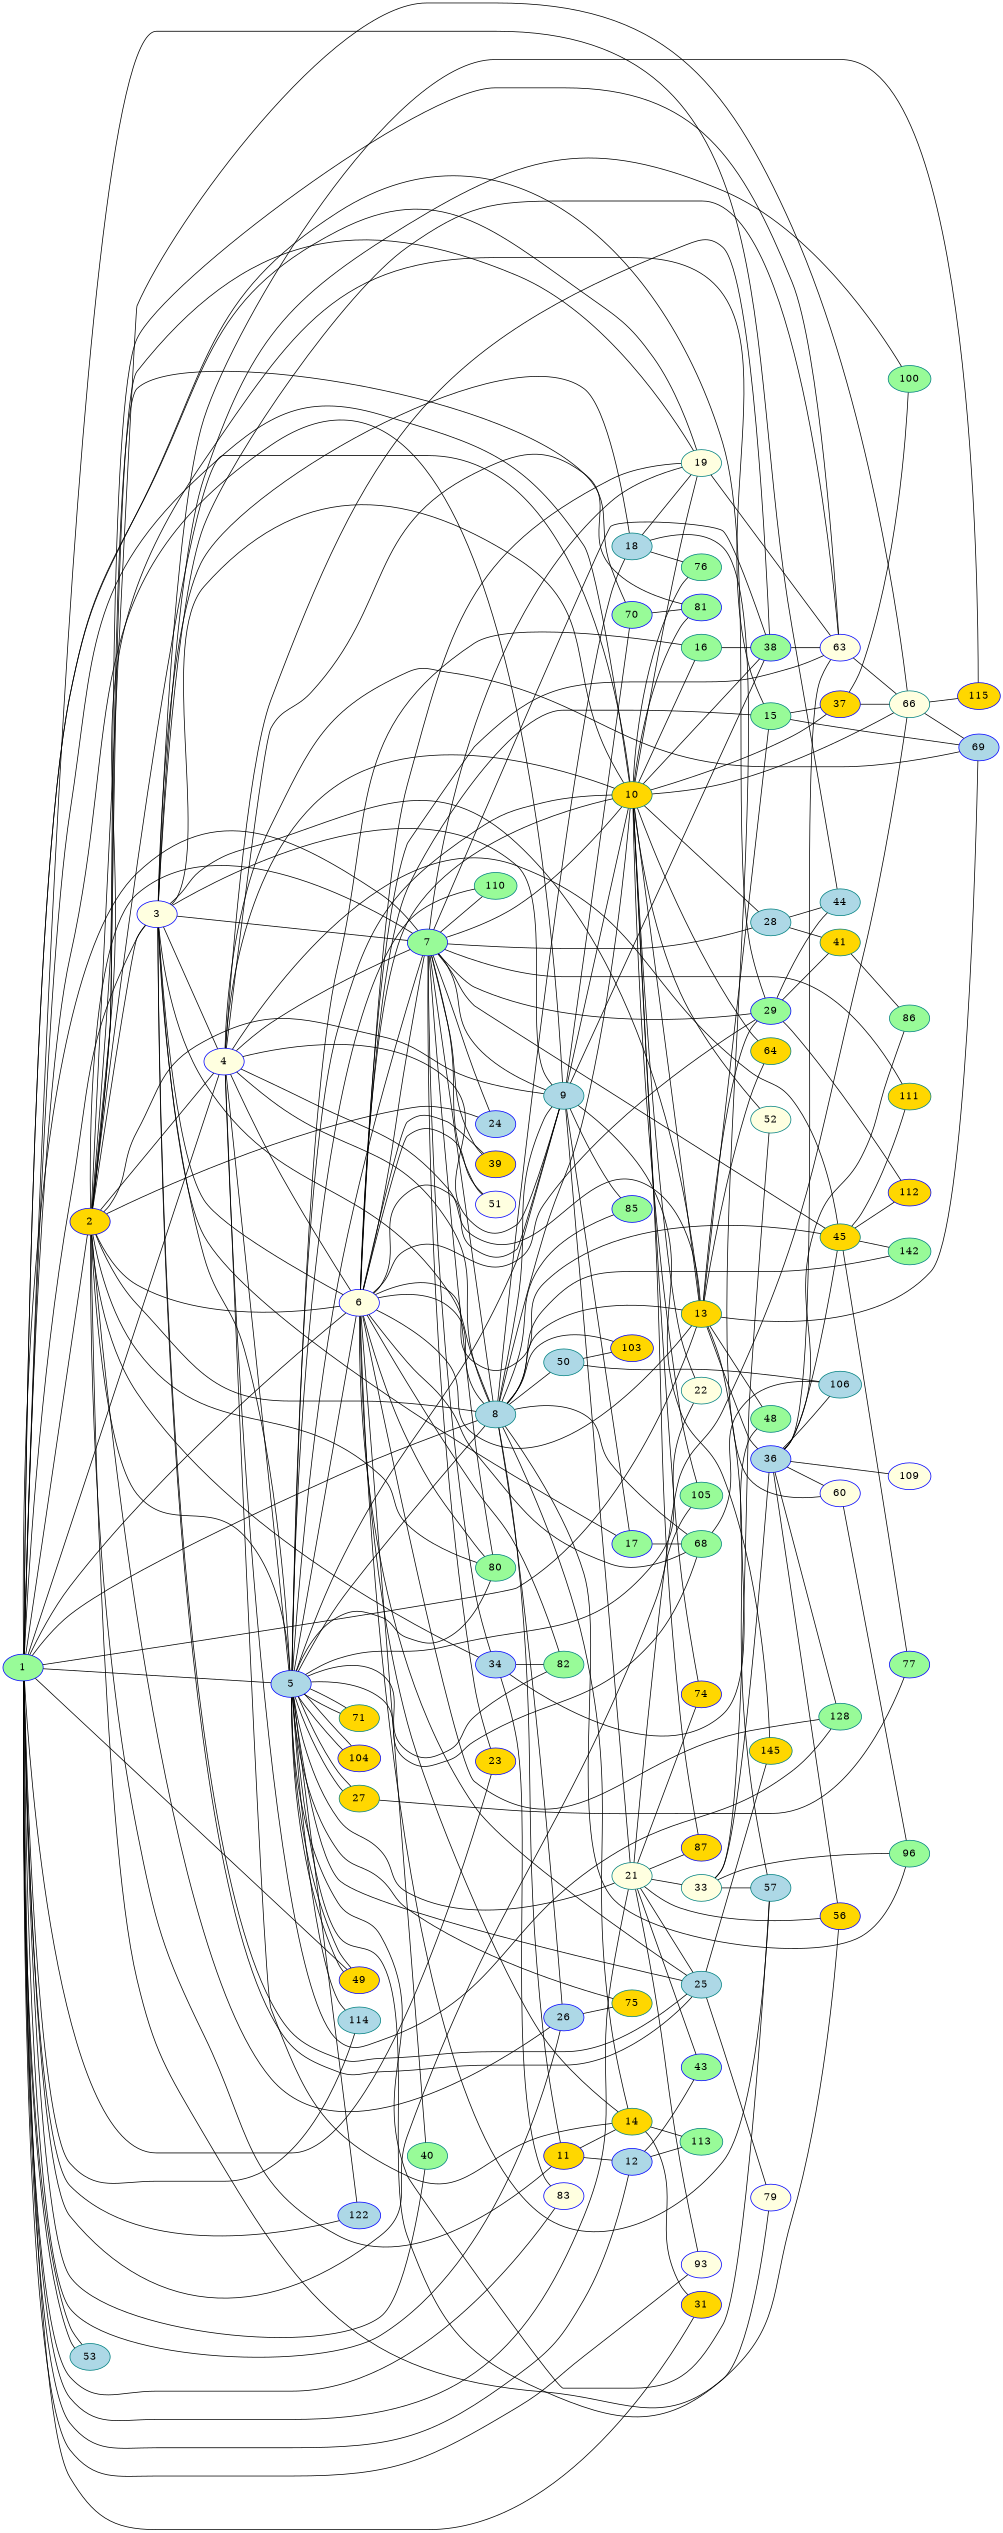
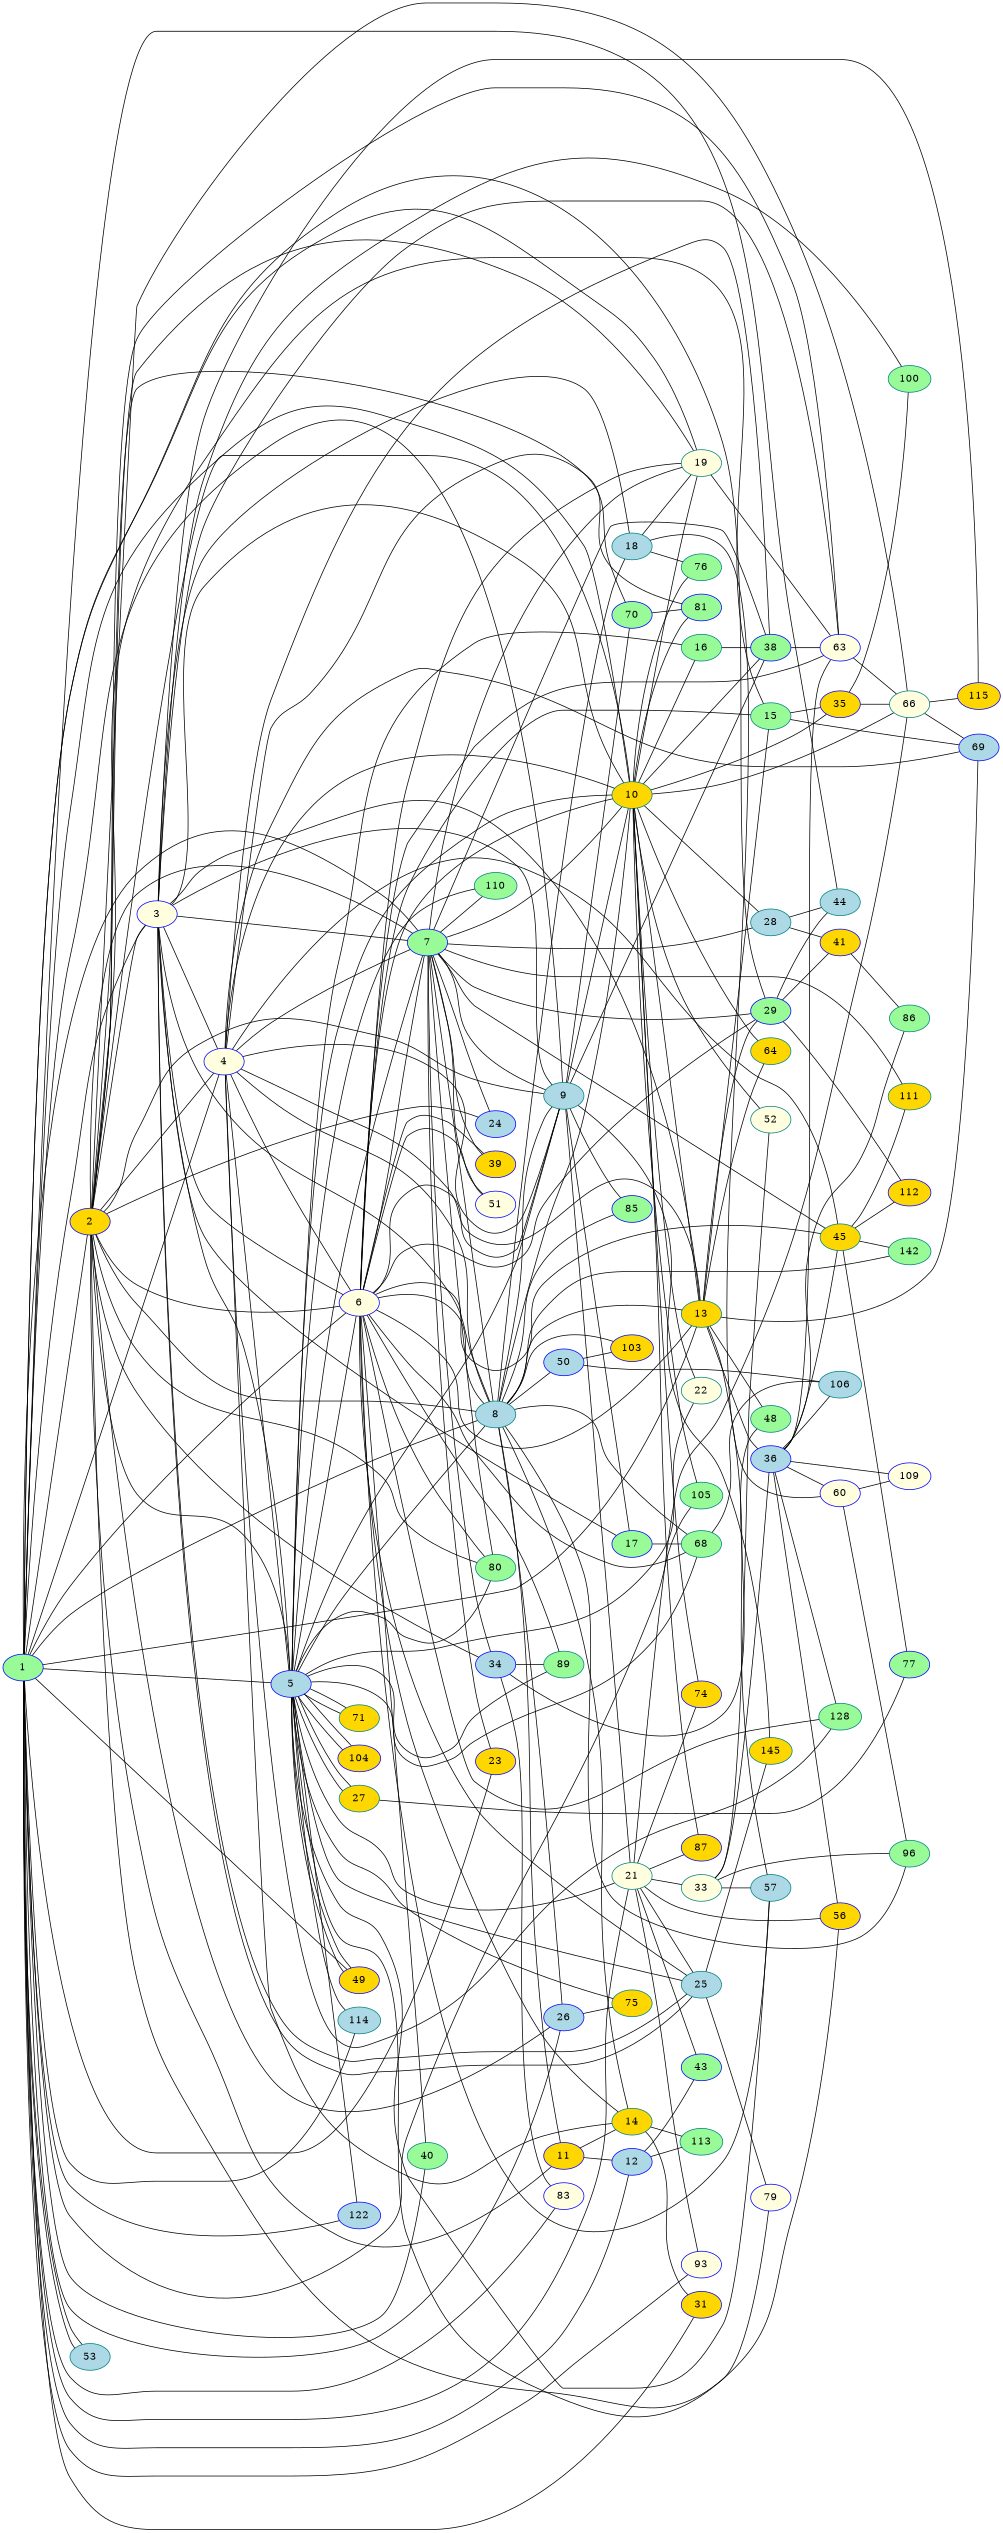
node "37": label "37" -> "35"
node "41": color teal -> blue
node "50": color teal -> blue
edge "109" -- "60": added
node "82": label "82" -> "89"
